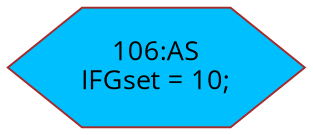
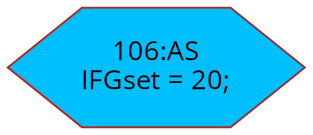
node "106:AS IFGset = 10;": label "106:AS IFGset = 10;" -> "106:AS IFGset = 20;"
